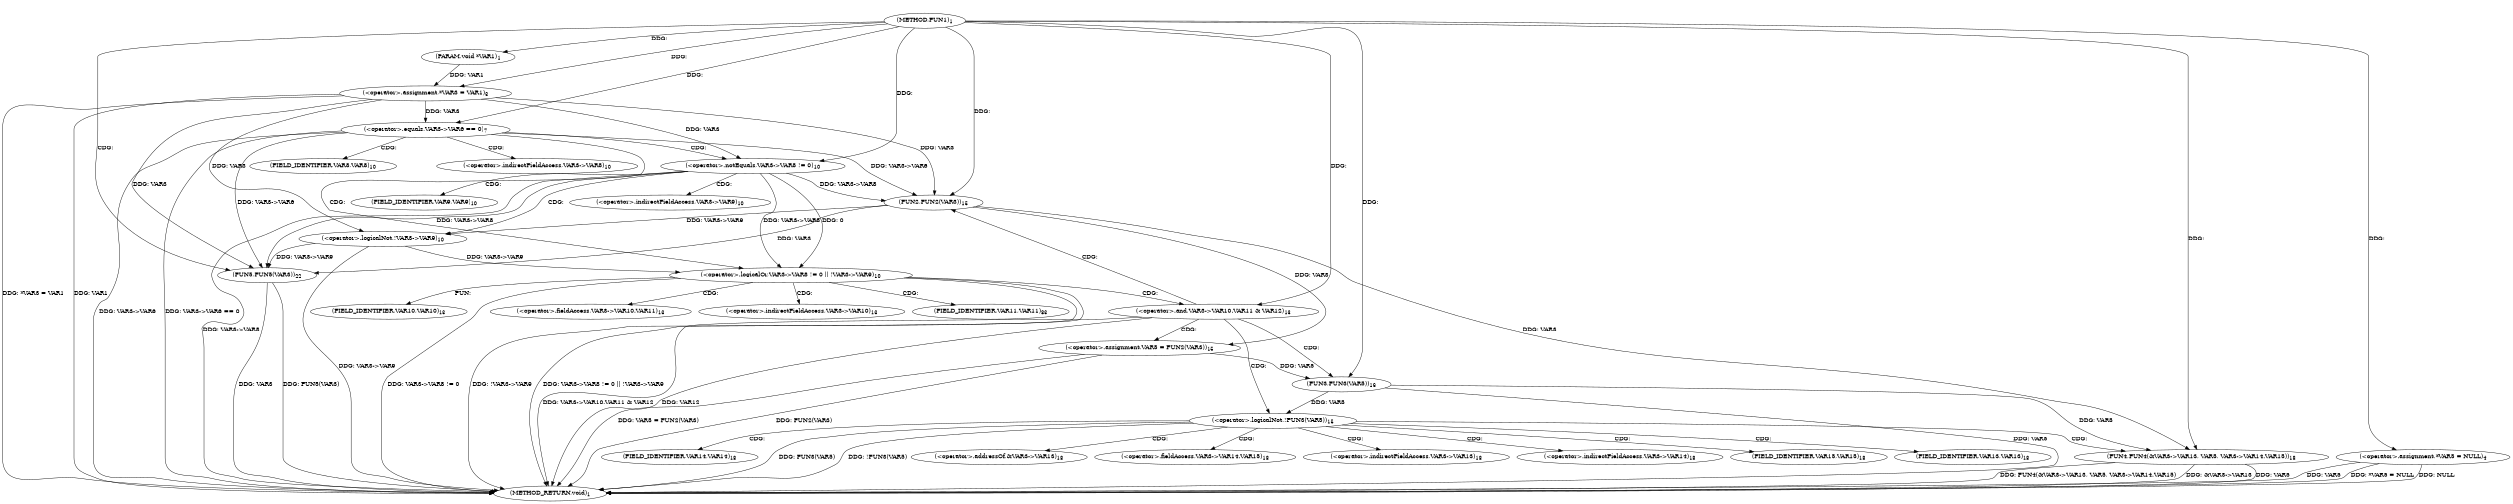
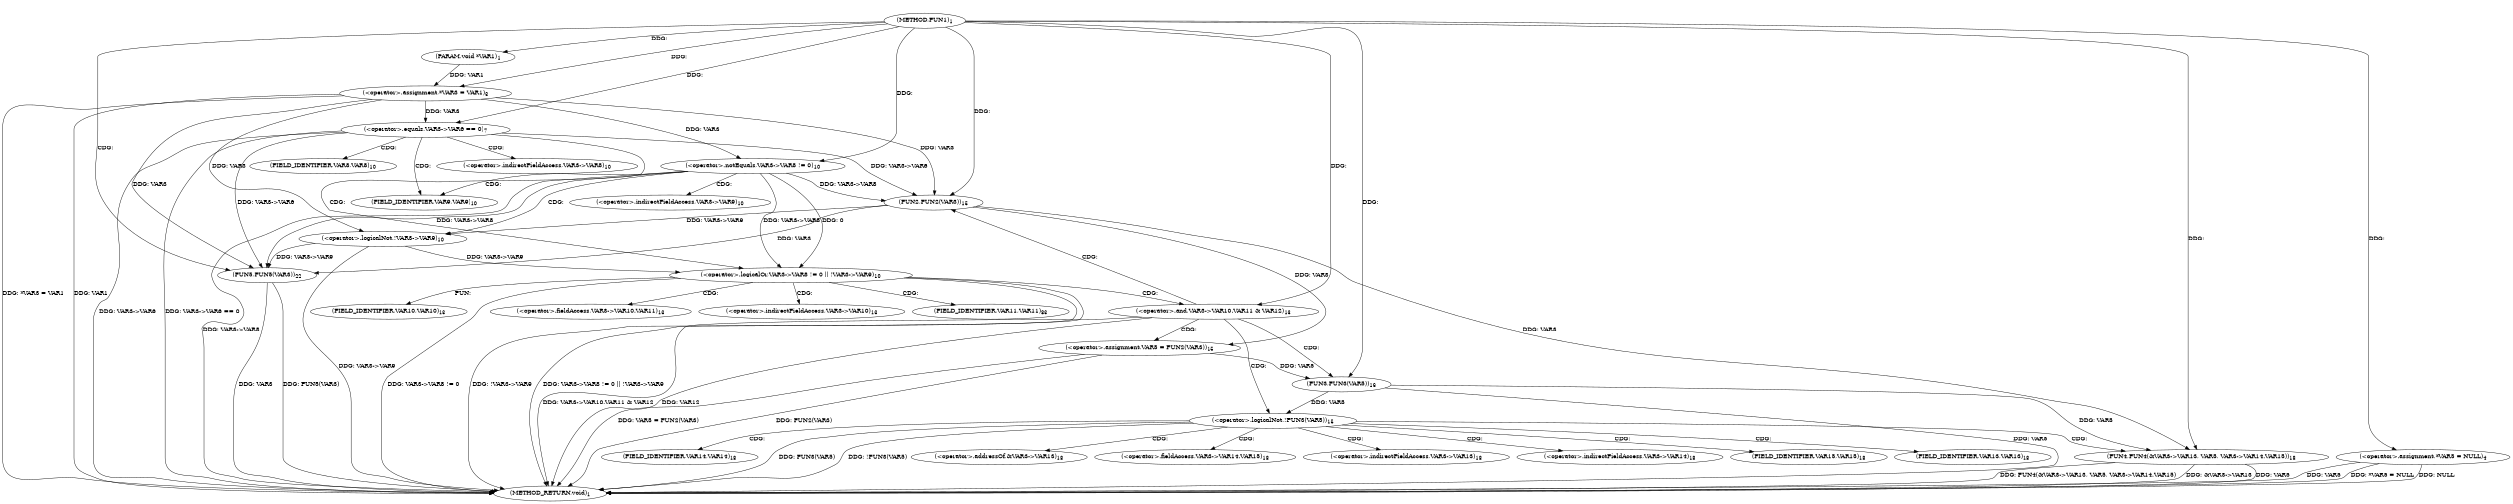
edge "(<operator>.equals,VAR3->VAR6 == 0)" -> "(<operator>.notEquals,VAR3->VAR8 != 0)": now "(<operator>.equals,VAR3->VAR6 == 0)" -> "(FIELD_IDENTIFIER,VAR9,VAR9)"
